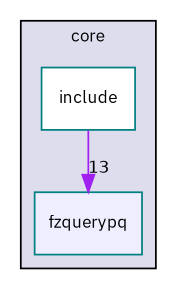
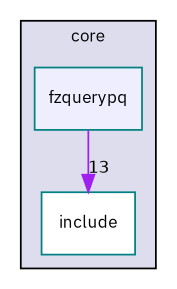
edge "include" -> "fzquerypq": reversed
